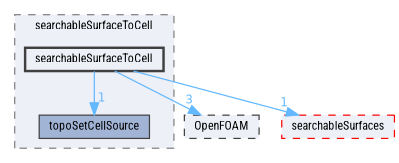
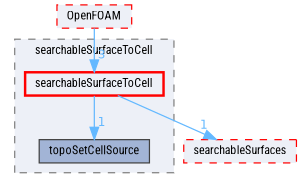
node "searchableSurfaceToCell": color grey25 -> red
edge "searchableSurfaceToCell" -> "OpenFOAM": reversed
node "OpenFOAM": color grey25 -> red
